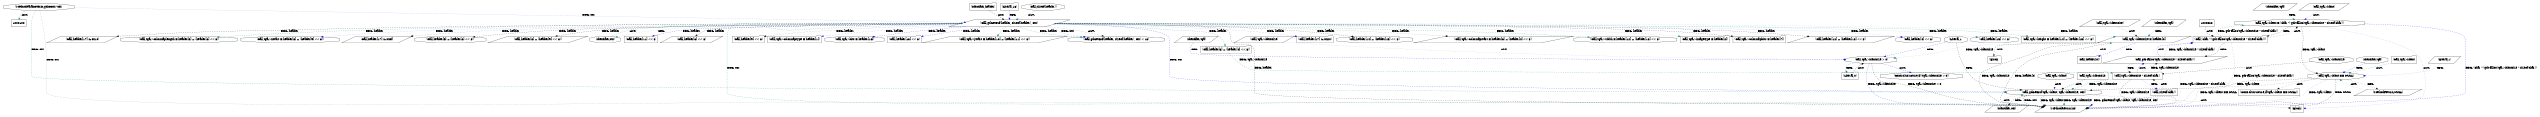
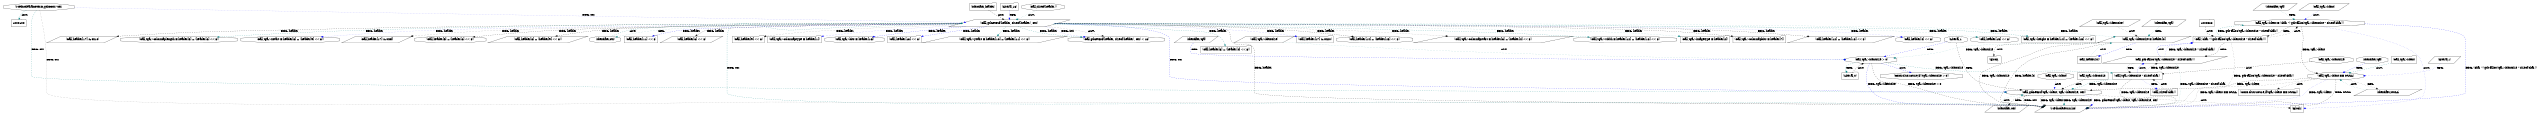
edge "(Call,header[3] + (header[4] << 8))" -> "(Call,tga->identsize * sizeof(char))": now "(Call,tga->identsize > 0)" -> "(Call,tga->identsize * sizeof(char))"
node "(MethodReturn,NULL)": label "(MethodReturn,NULL)" -> "(Identifier,NULL)"
